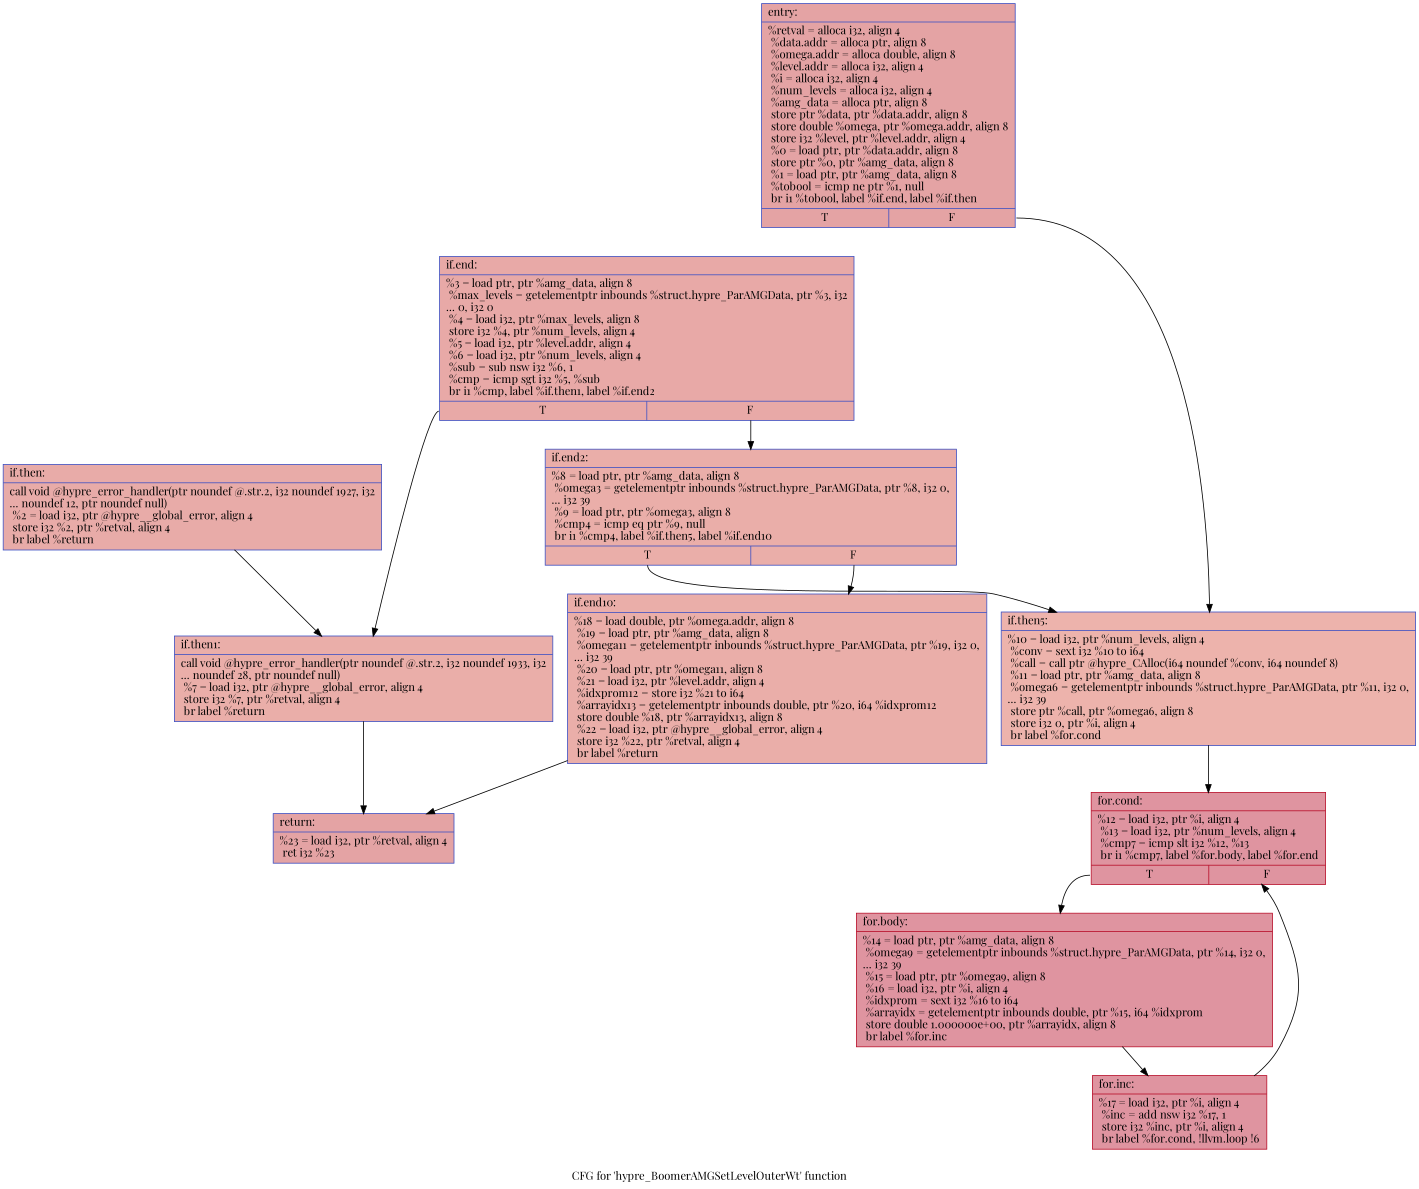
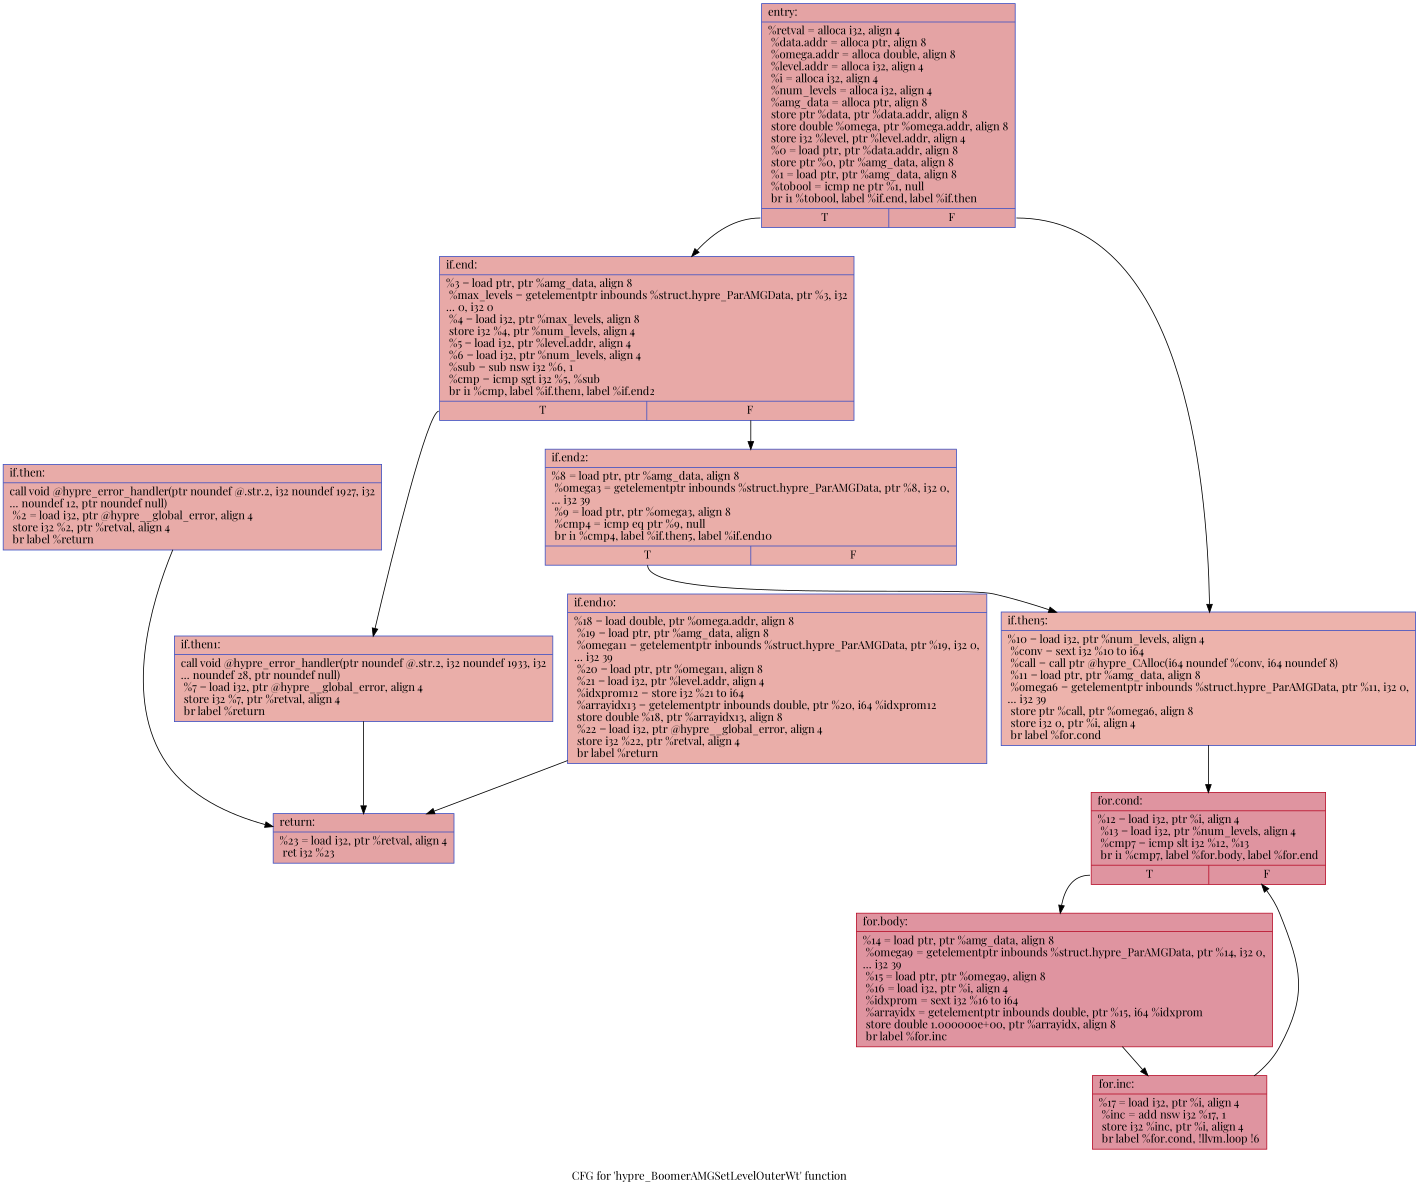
edge "entry:" -> "if.end:": added
edge "if.end2:" -> "if.end10:": removed
edge "if.then:" -> "if.then1:": now "if.then:" -> "return:"
